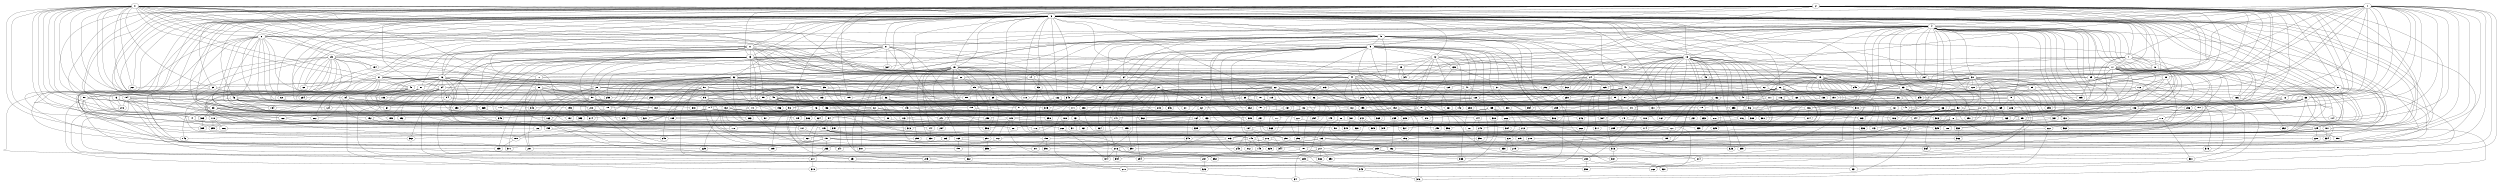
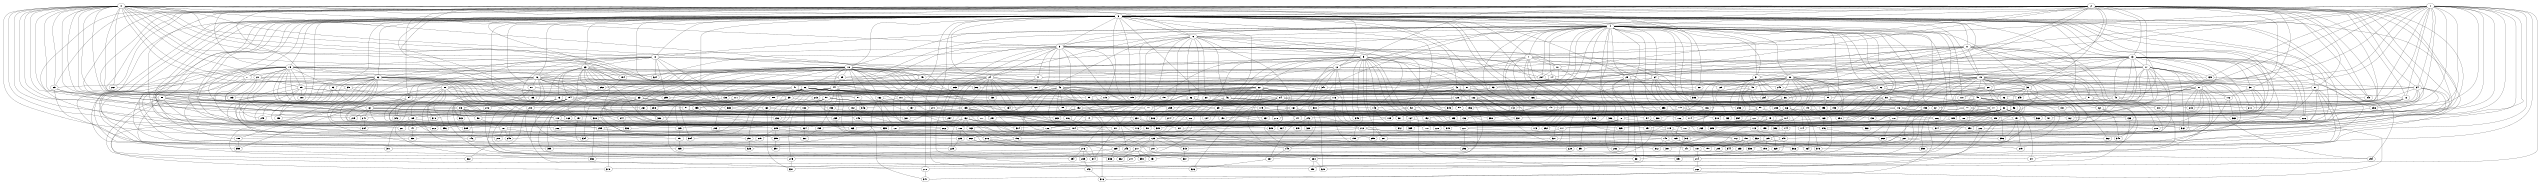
node "228": added
